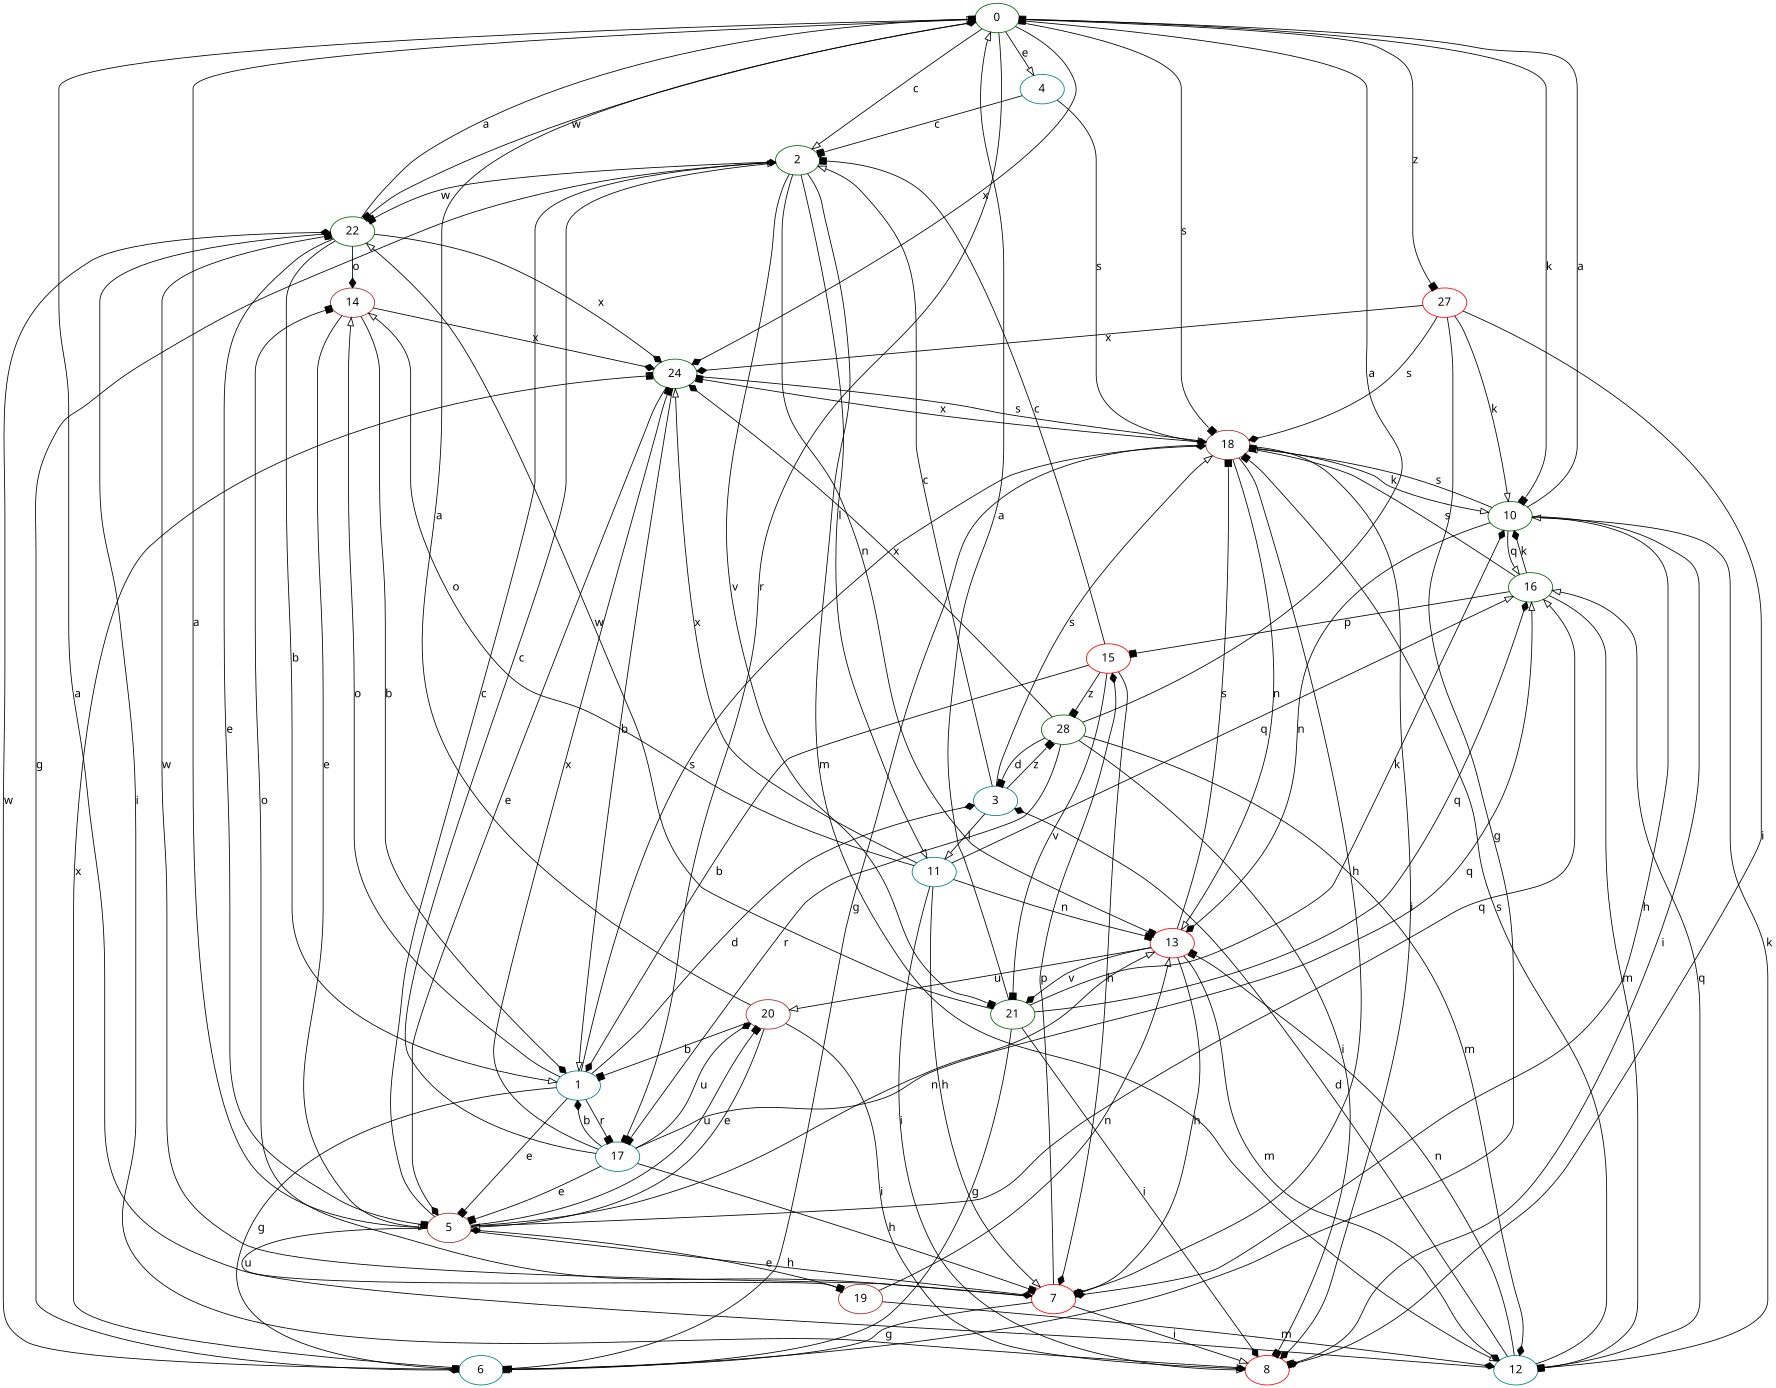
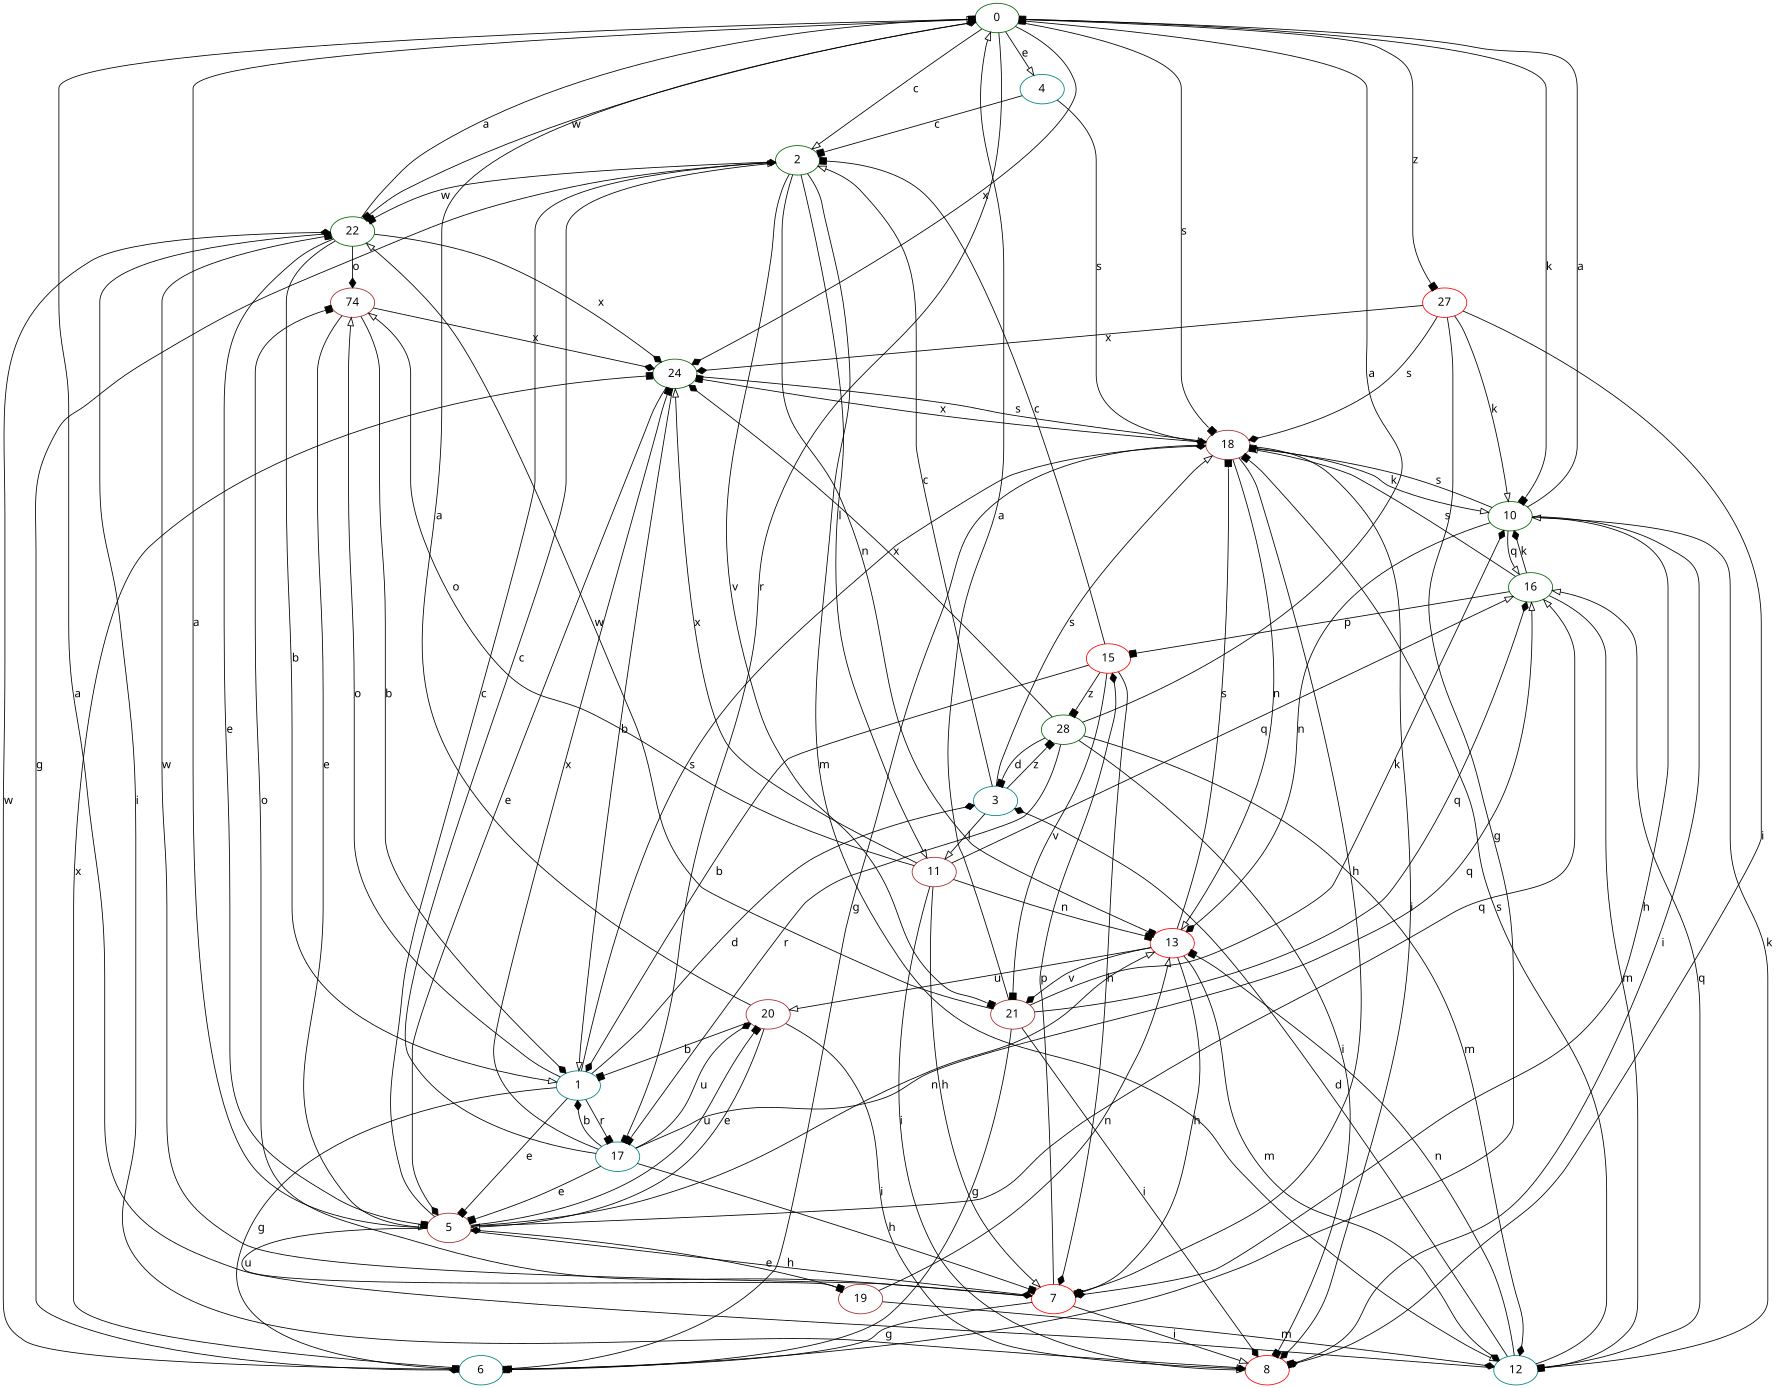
node "14": label "14" -> "74"
node "11": color teal -> brown
node "21": color darkgreen -> brown
